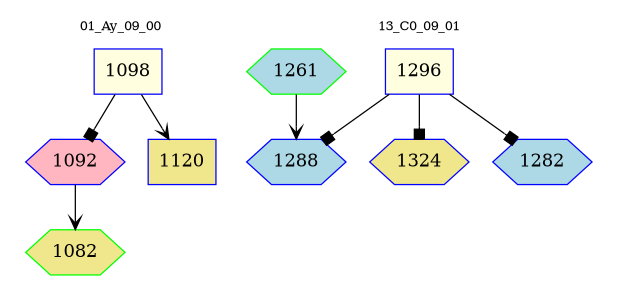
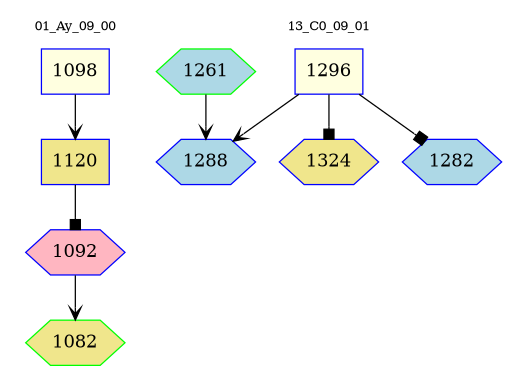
edge "1098" -> "1092": now "1120" -> "1092"
edge "1296" -> "1288": arrowhead box -> vee
